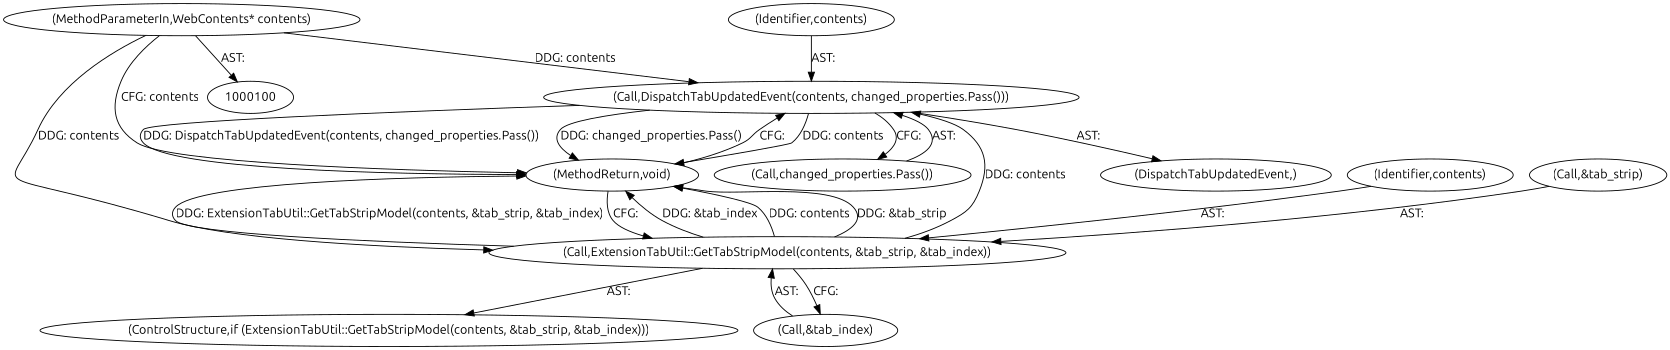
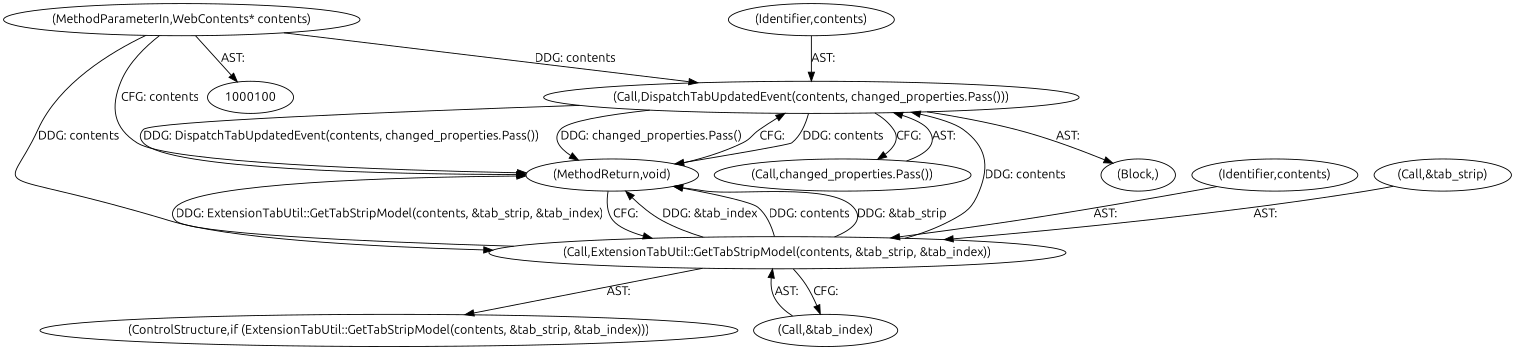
node "(DispatchTabUpdatedEvent,)": label "(DispatchTabUpdatedEvent,)" -> "(Block,)"
